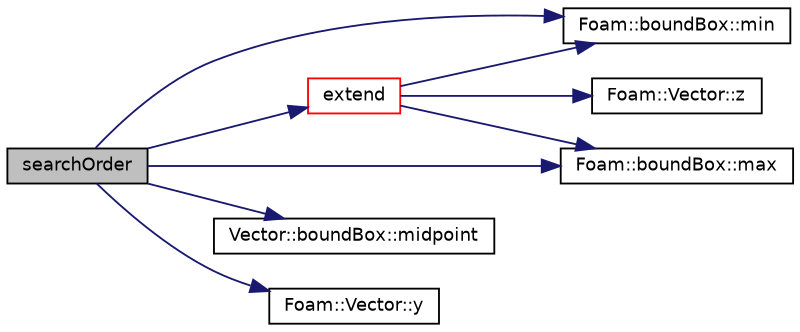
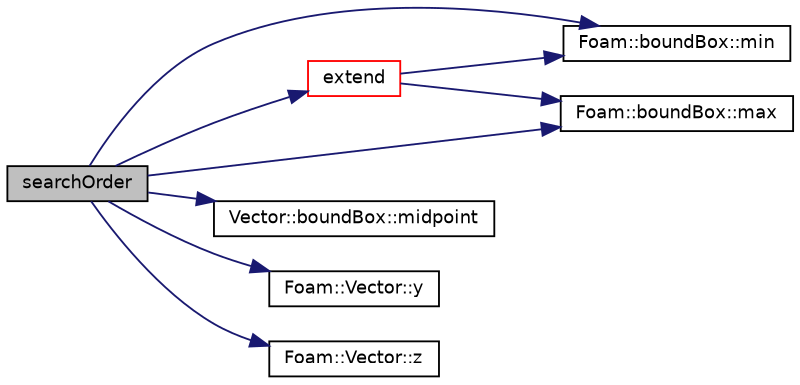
edge "extend" -> "Foam::Vector::z": now "searchOrder" -> "Foam::Vector::z"
